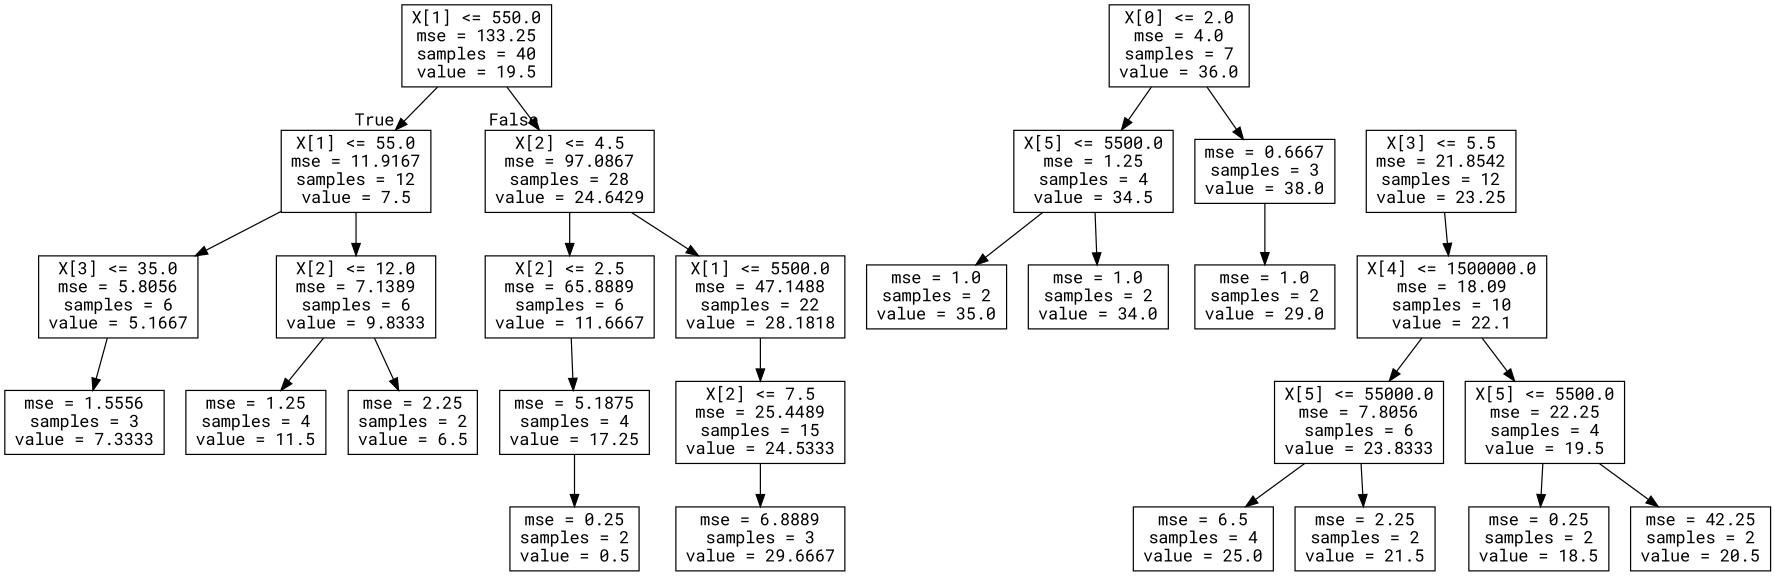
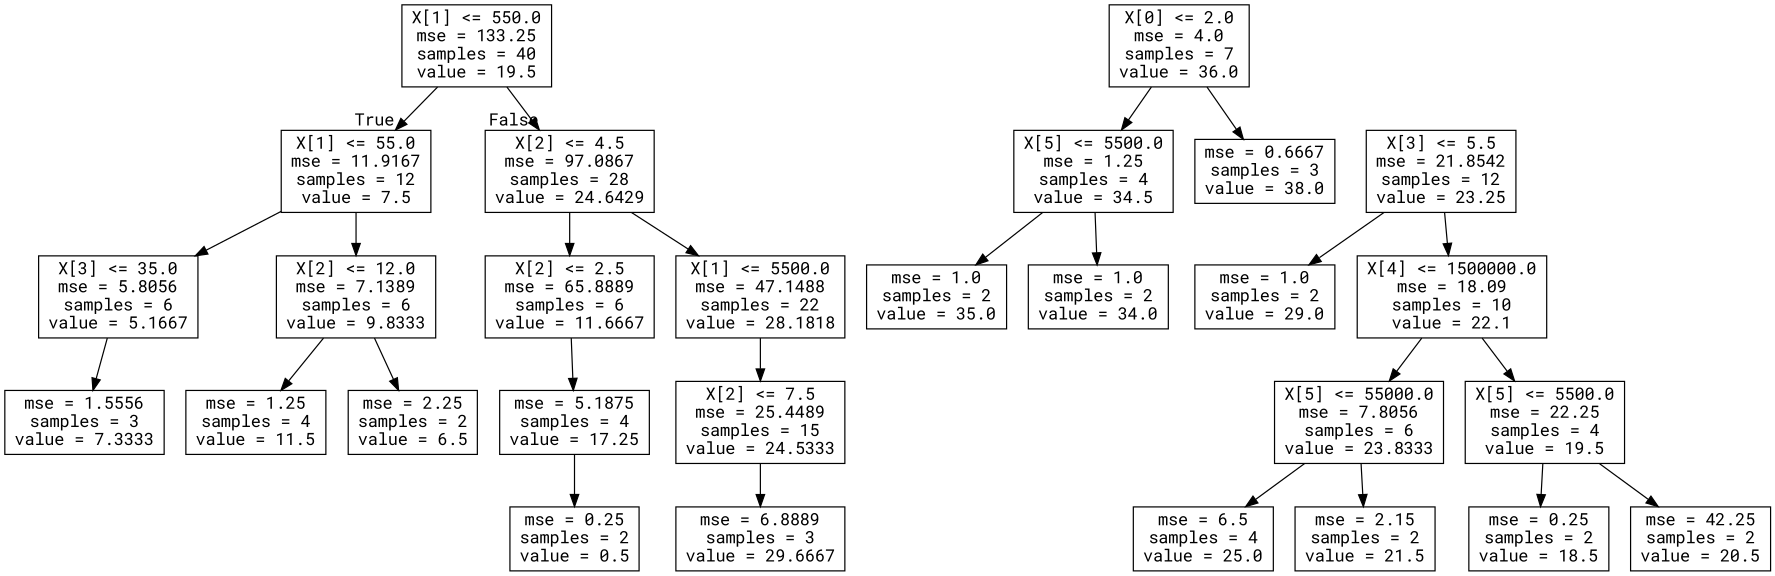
edge "mse = 0.6667 samples = 3 value = 38.0" -> "mse = 1.0 samples = 2 value = 29.0": now "X[3] <= 5.5 mse = 21.8542 samples = 12 value = 23.25" -> "mse = 1.0 samples = 2 value = 29.0"
node "mse = 2.25 samples = 2 value = 21.5": label "mse = 2.25 samples = 2 value = 21.5" -> "mse = 2.15 samples = 2 value = 21.5"
